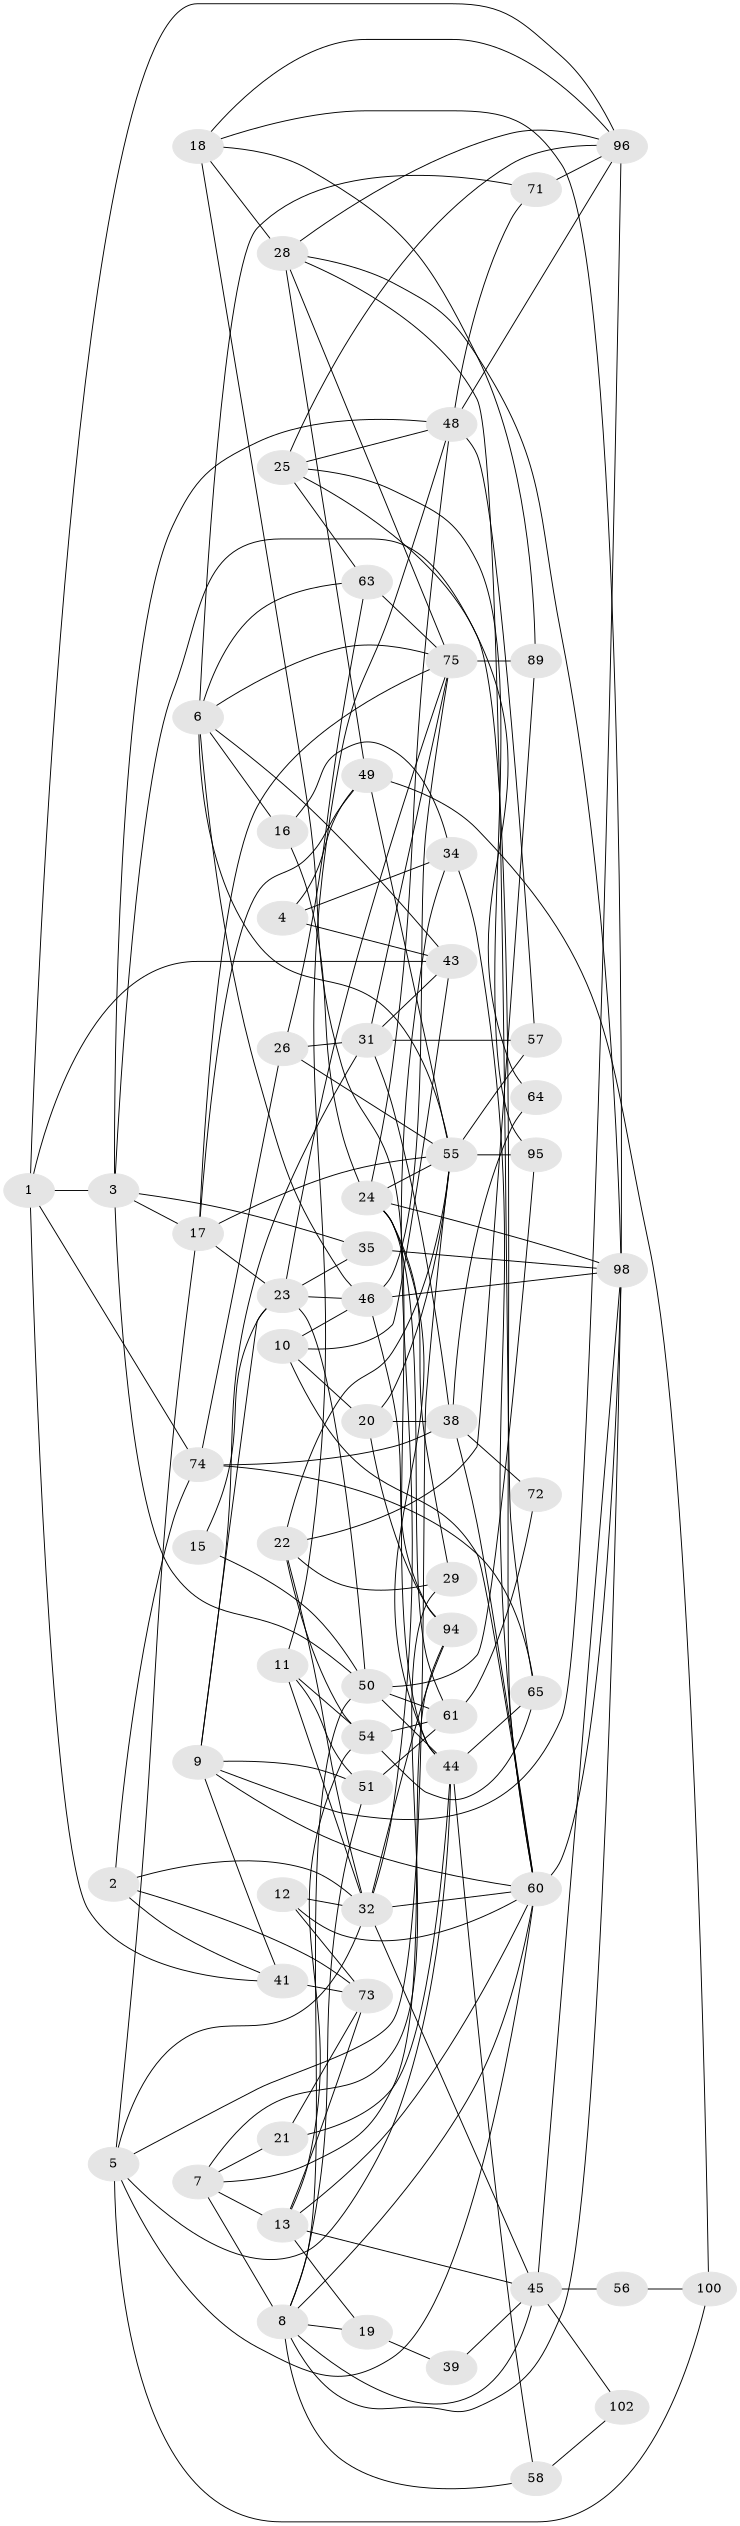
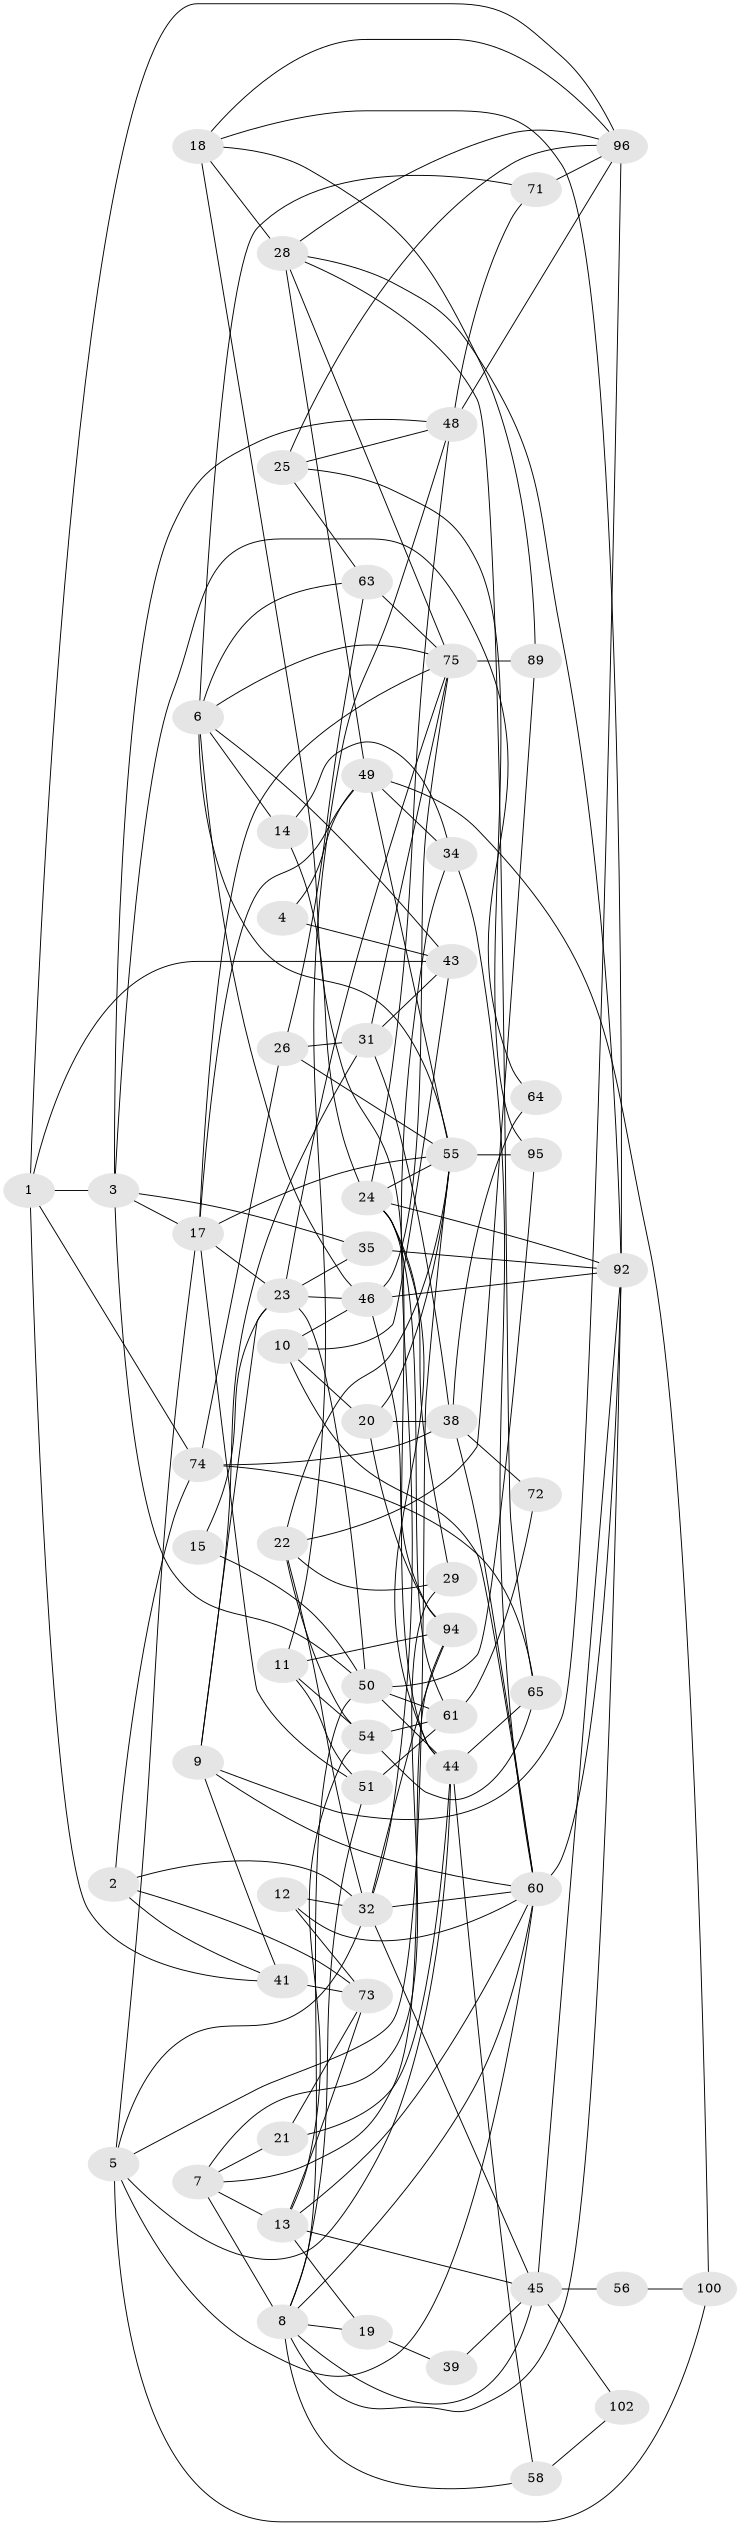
node "16": label "16" -> "14"
edge "34" -- "4": now "34" -- "49"
node "57": removed
edge "25" -- "60": removed
node "98": label "98" -> "92"
edge "11" -- "32": now "11" -- "94"
edge "9" -- "51": now "17" -- "51"
